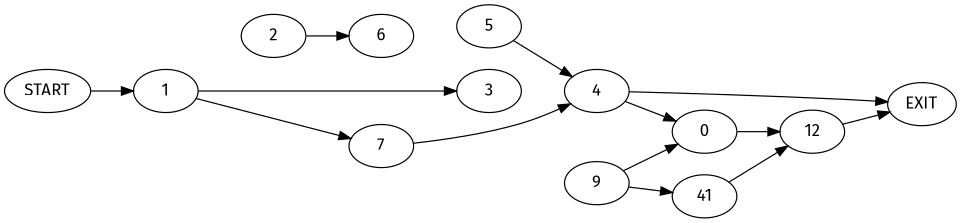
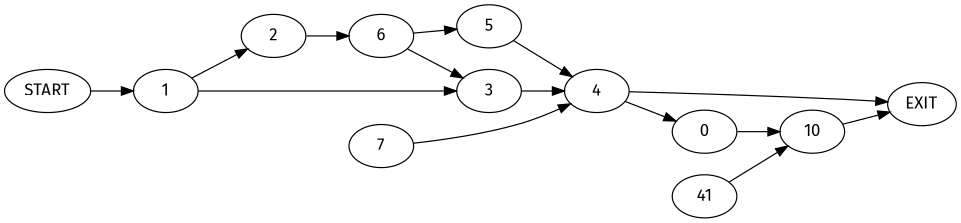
edge "6" -> "5": added
edge "6" -> "3": added
edge "3" -> "4": added
edge "1" -> "7": now "1" -> "2"
node "12": label "12" -> "10"
node "9": removed
